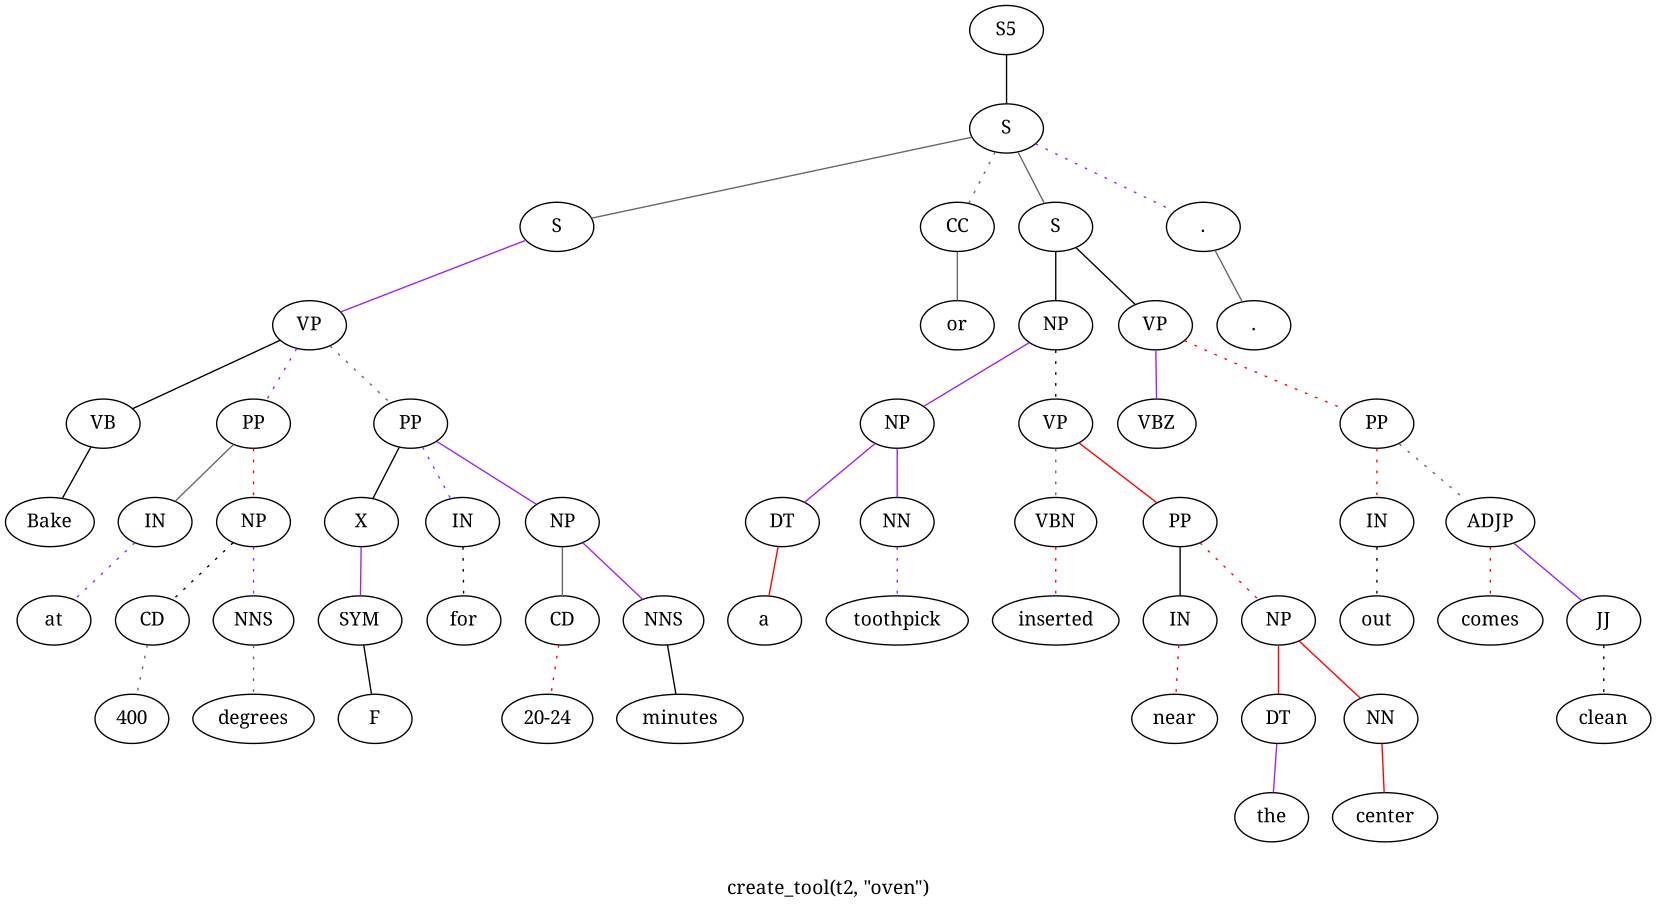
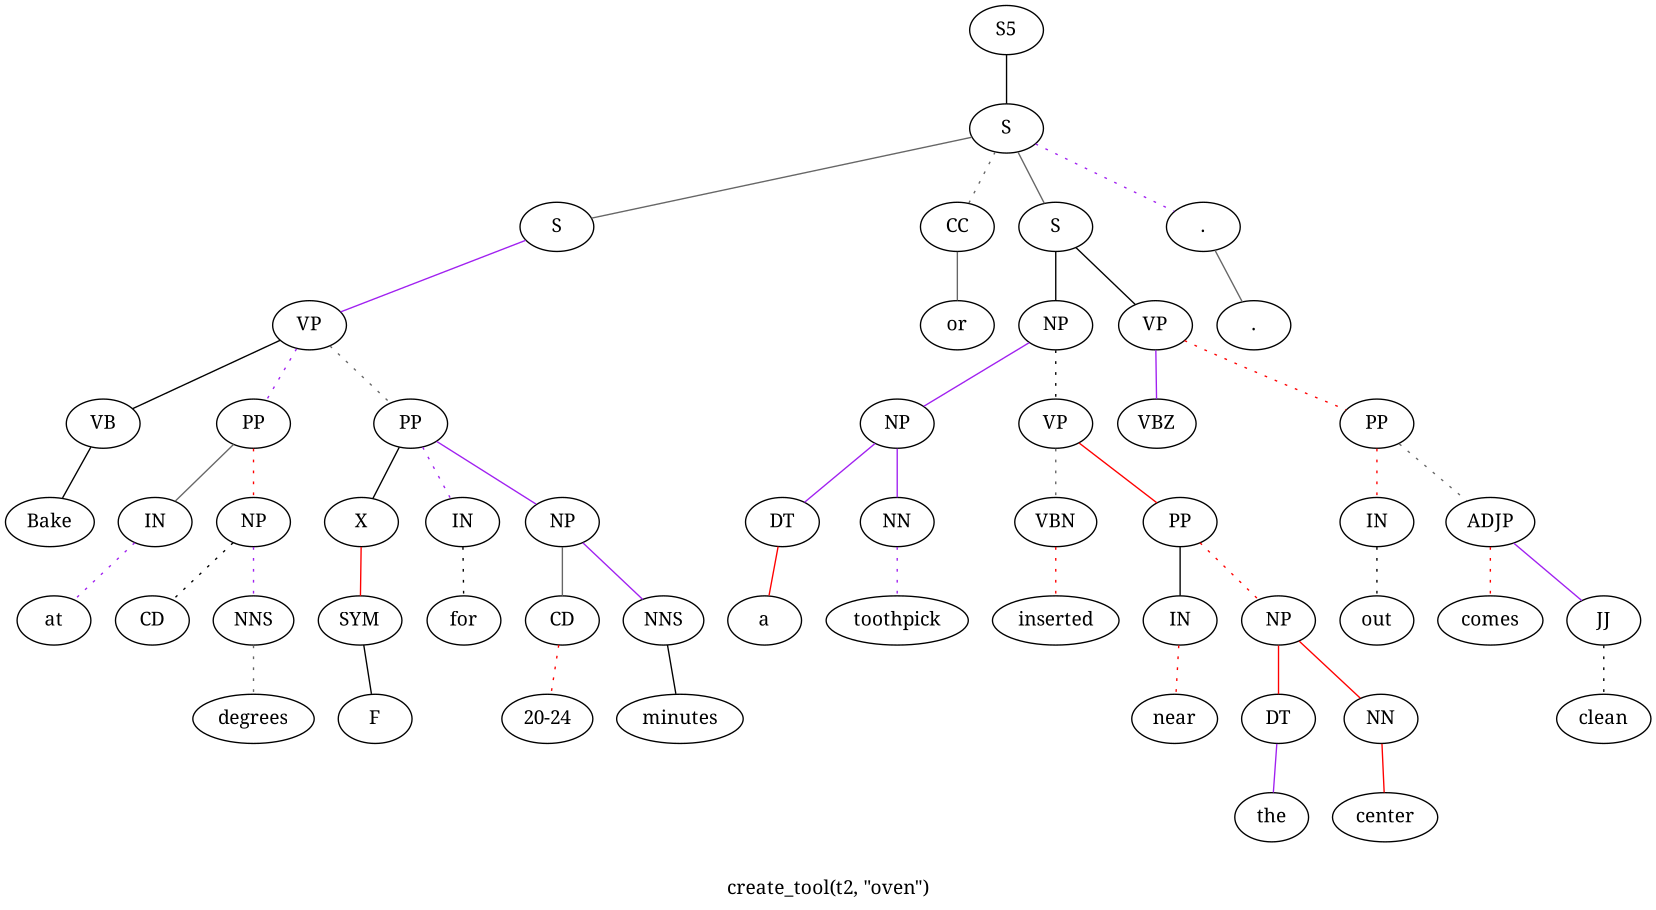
edge "X" -- "SYM": color purple -> red
node "400": removed
